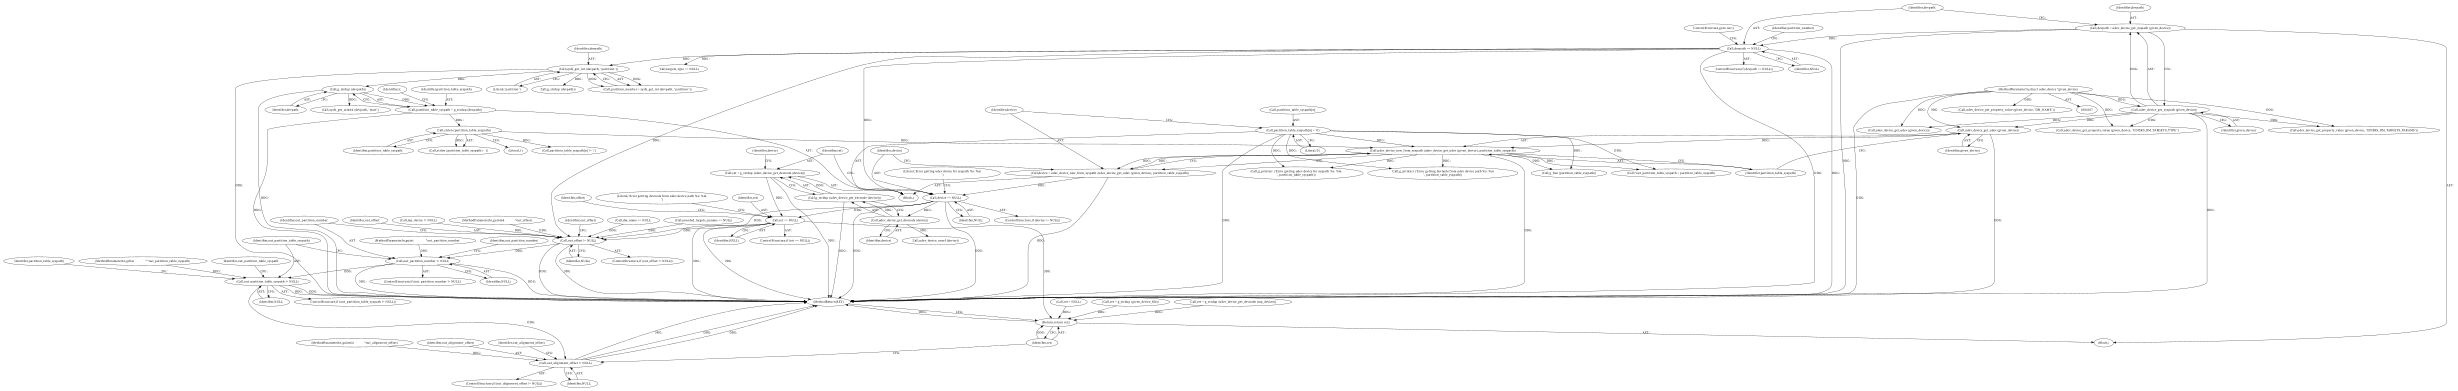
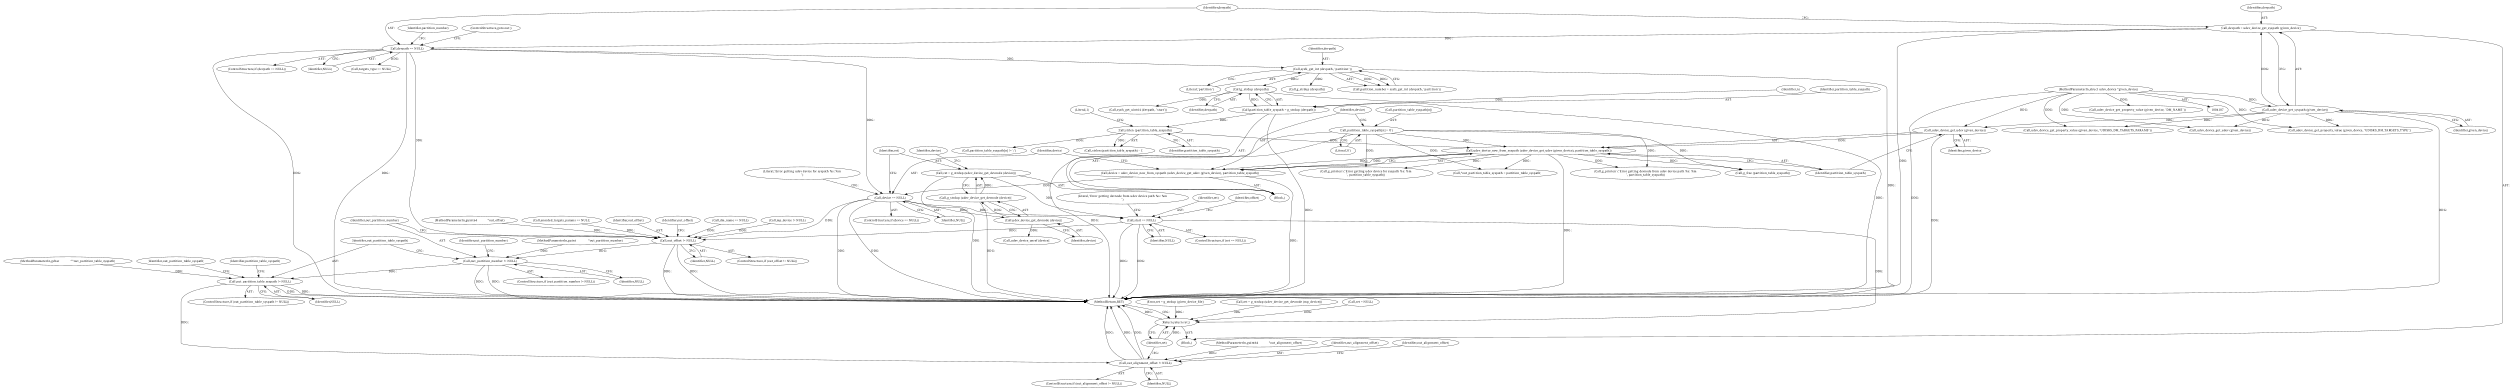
edge "(Identifier,n)" -> "(Call,partition_table_syspath = g_strdup (devpath))": label "CFG: " -> "DDG: "
edge "(Call,strlen (partition_table_syspath))" -> "(Literal,1)": reversed
node "(Call,ret == NULL)": label "(Call,ret == NULL)" -> "(Call,start == NULL)"
node "(Call,ret = g_strdup (given_device_file))": label "(Call,ret = g_strdup (given_device_file))" -> "(Error,ret = g_strdup (given_device_file))"
